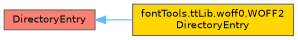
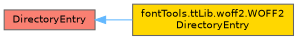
node "fontTools.ttLib.woff0.WOFF2 DirectoryEntry": label "fontTools.ttLib.woff0.WOFF2 DirectoryEntry" -> "fontTools.ttLib.woff2.WOFF2 DirectoryEntry"
